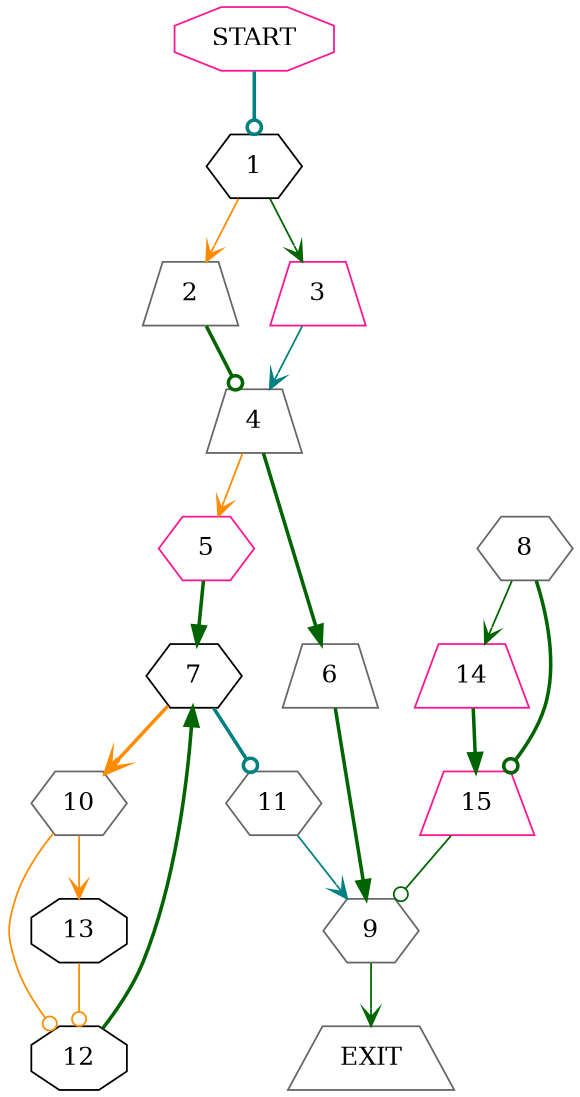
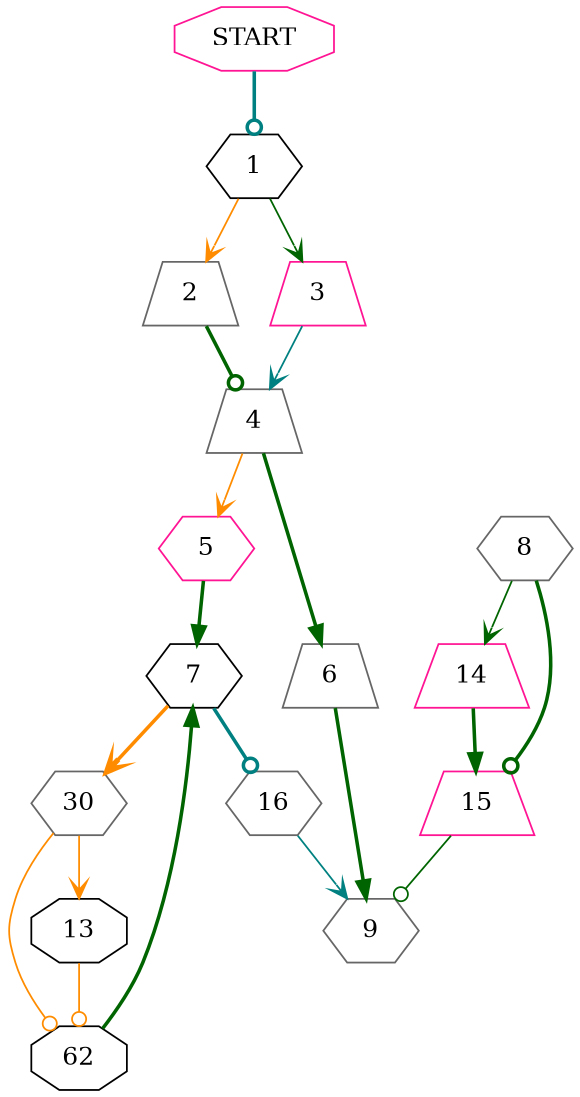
node "10": label "10" -> "30"
node "11": label "11" -> "16"
node "12": label "12" -> "62"
node "EXIT": removed
